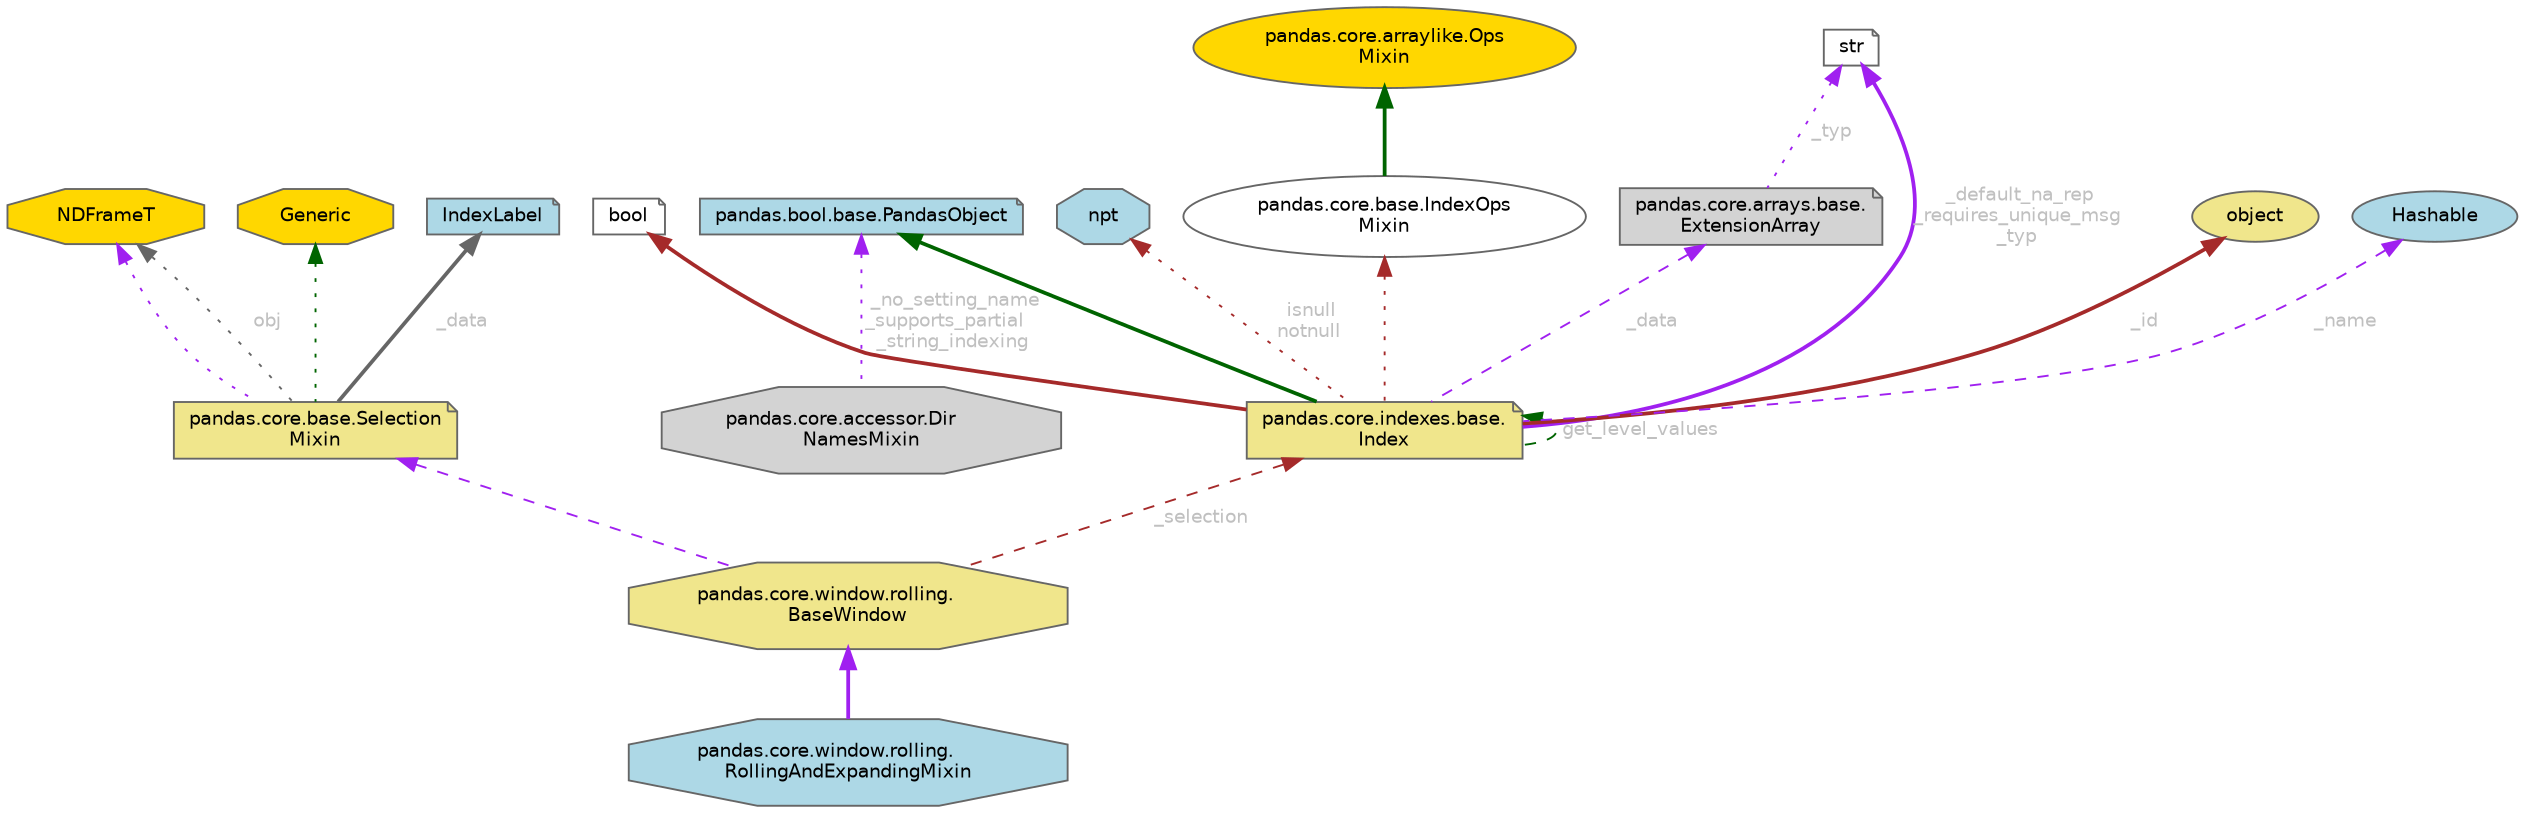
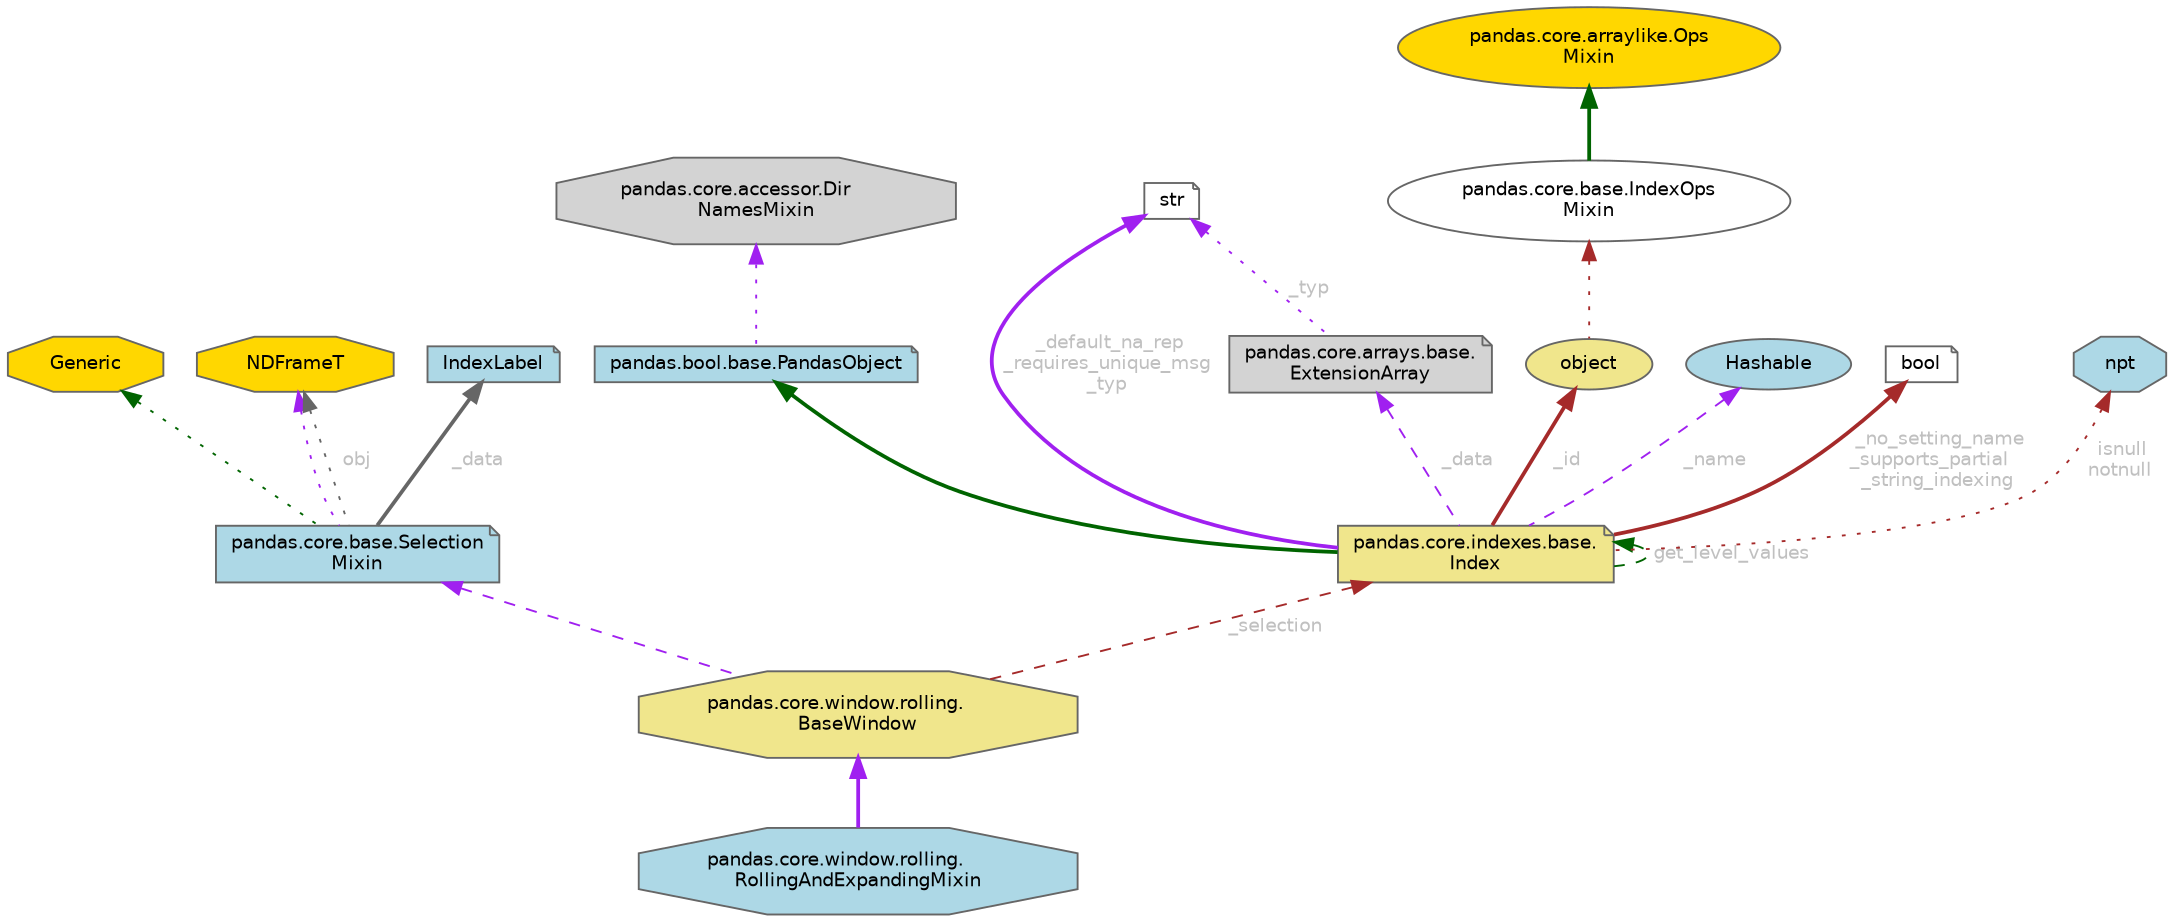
edge "pandas.core.accessor.Dir NamesMixin" -> "pandas.bool.base.PandasObject": reversed
edge "pandas.core.indexes.base. Index" -> "pandas.core.base.IndexOps Mixin": now "object" -> "pandas.core.base.IndexOps Mixin"
node "pandas.core.base.Selection Mixin": fillcolor khaki -> lightblue
